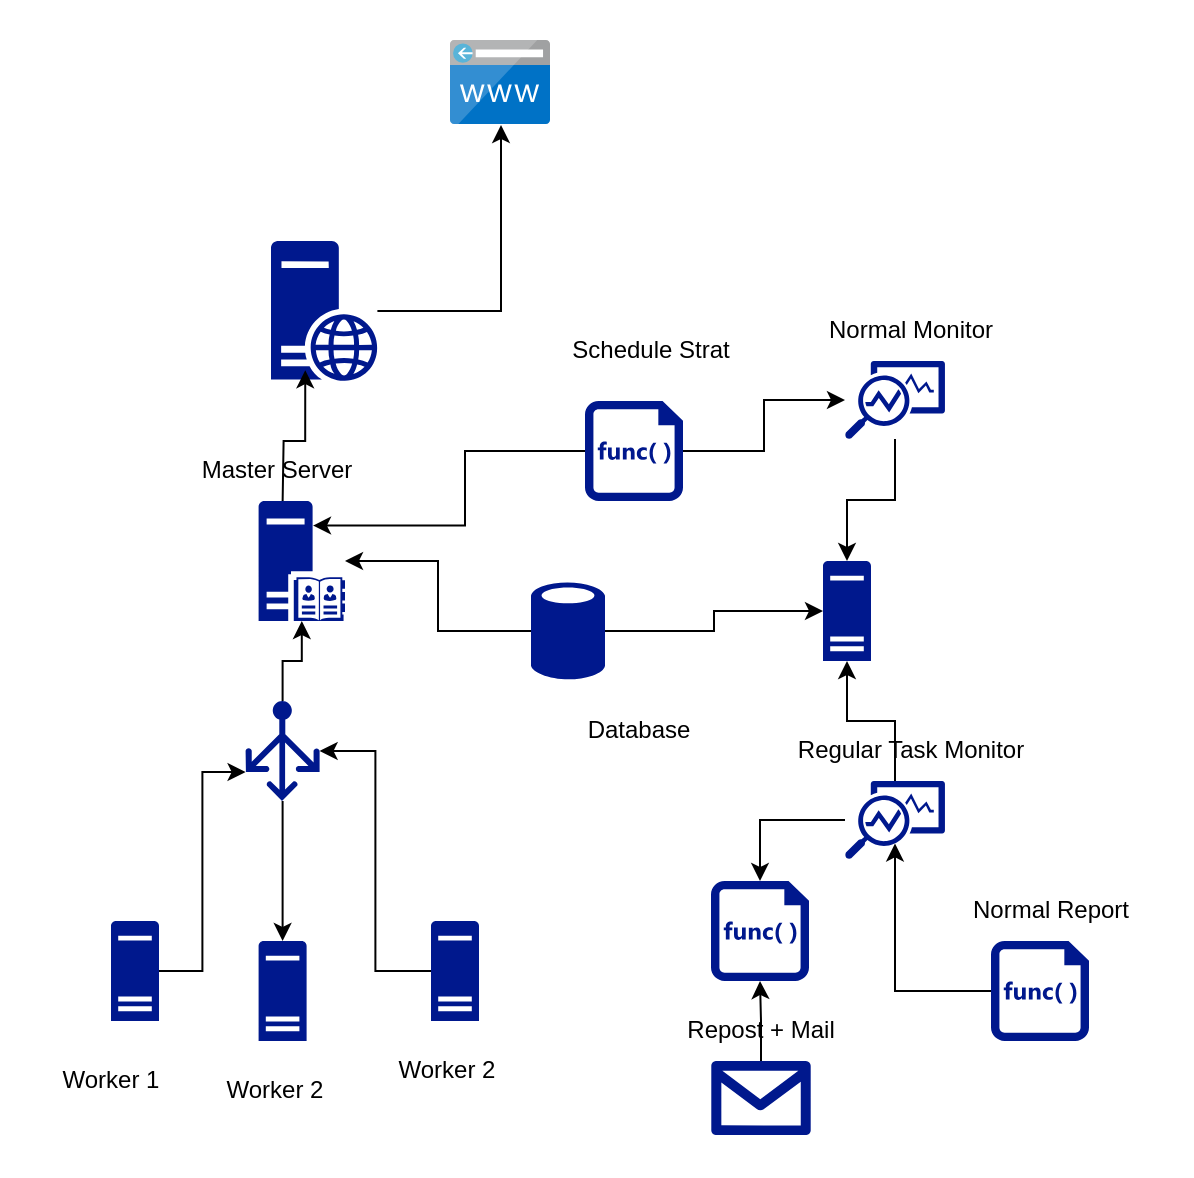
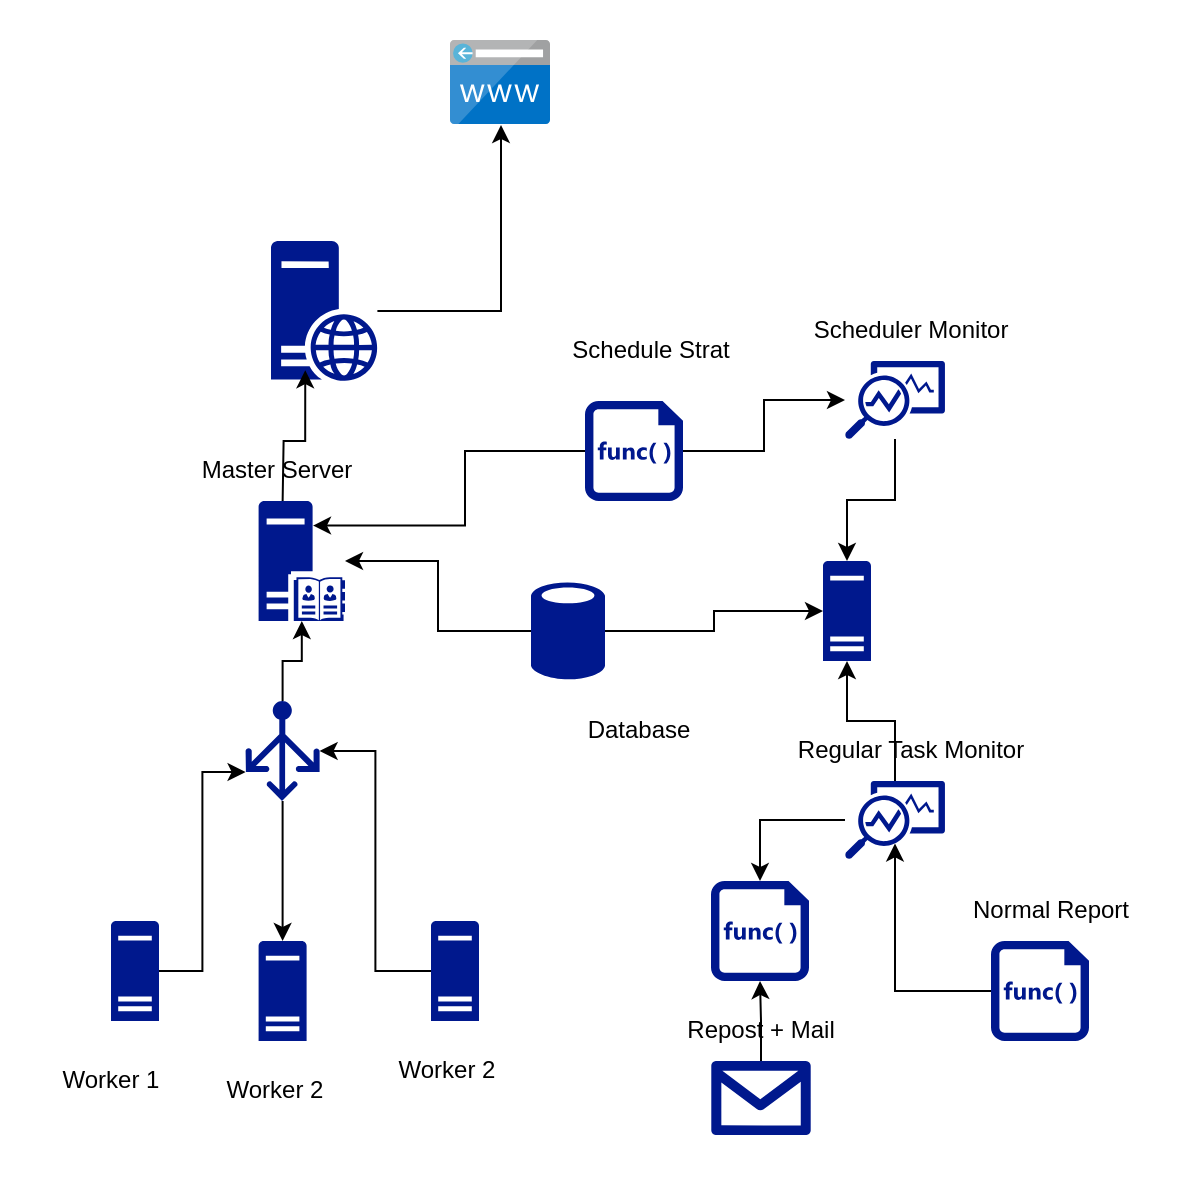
node "Normal Monitor": label "Normal Monitor" -> "Scheduler Monitor"
